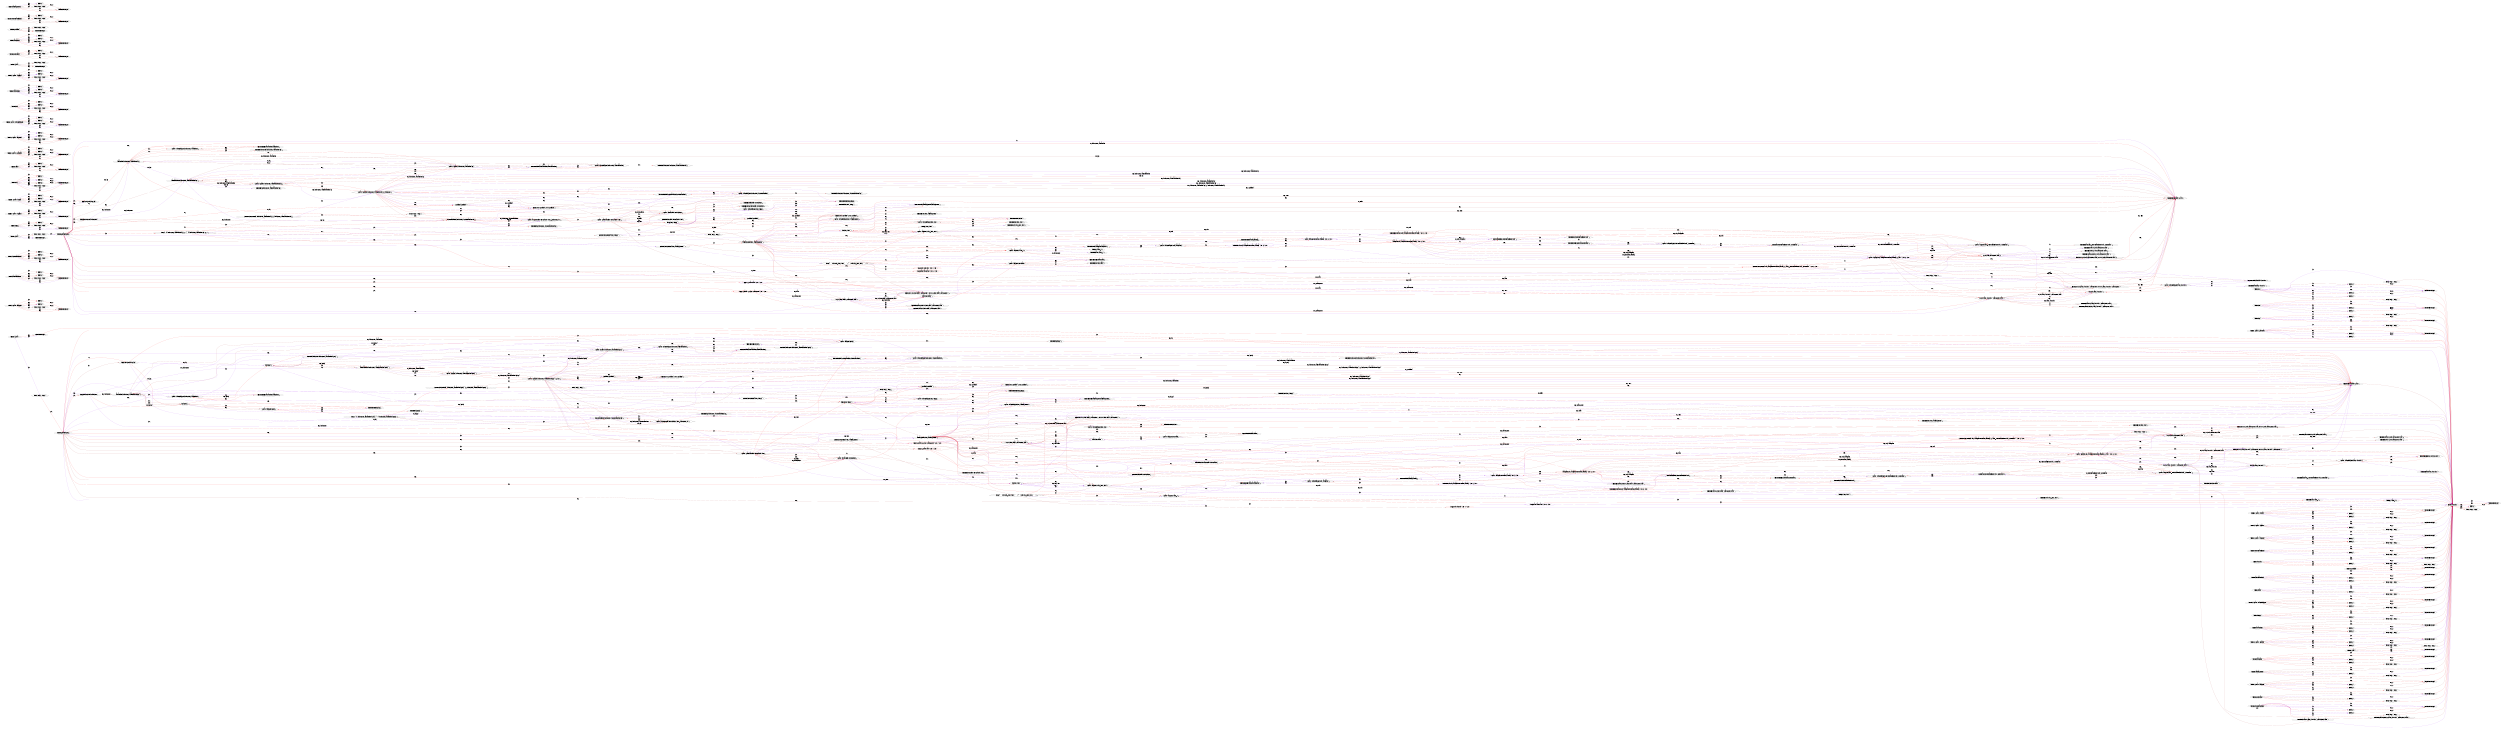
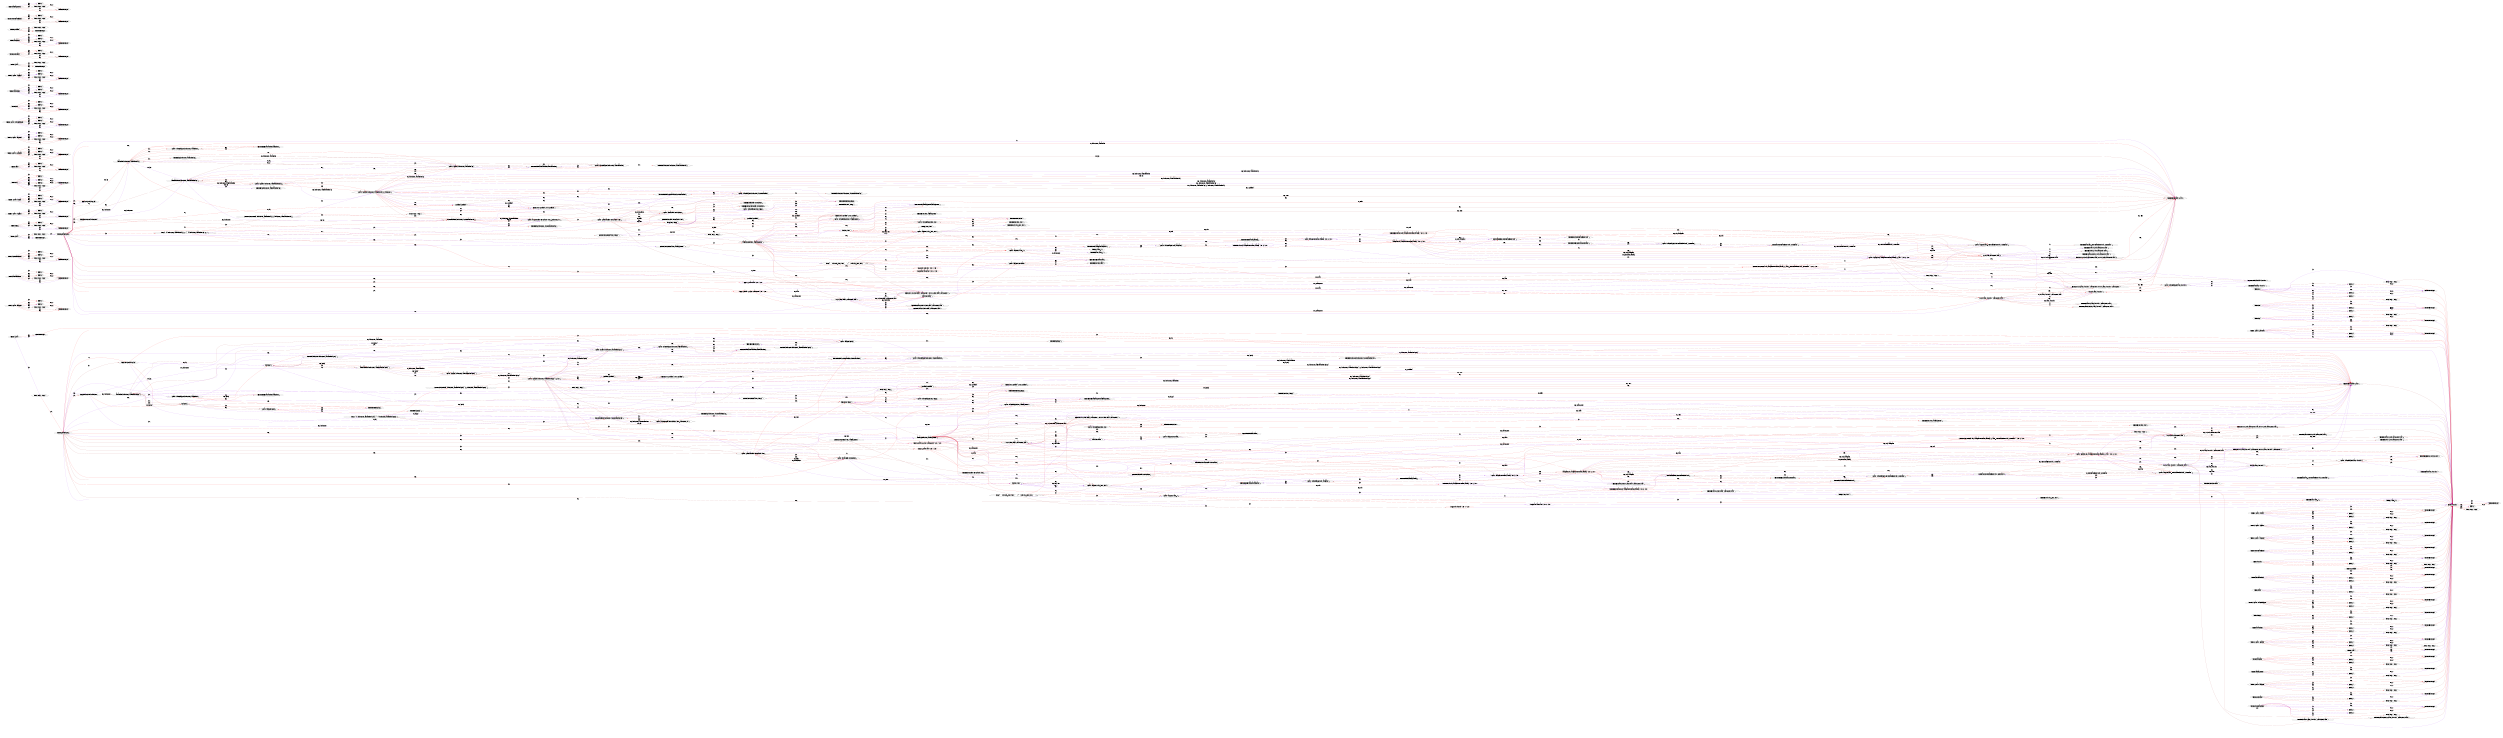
node "(IDENTIFIER,htmlDocument,htmlDocument->hasNamedItem(key))": removed
node "(IDENTIFIER,key,htmlDocument->hasNamedItem(key))": added
